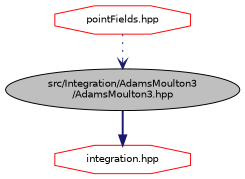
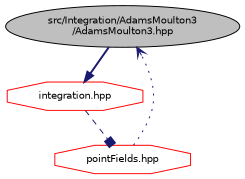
edge "integration.hpp" -> "pointFields.hpp": added
